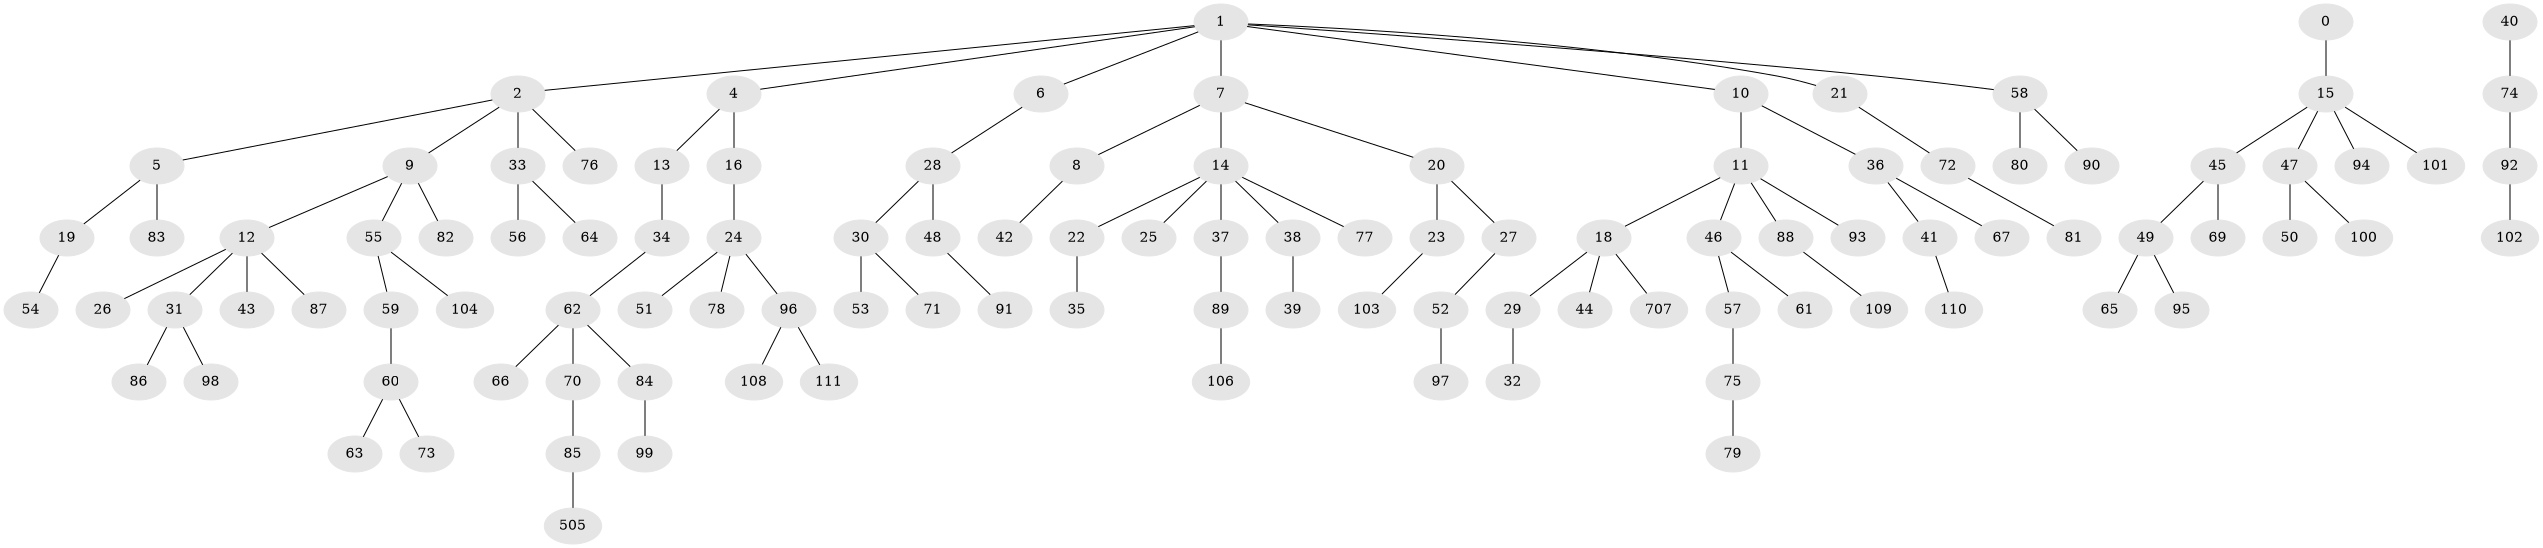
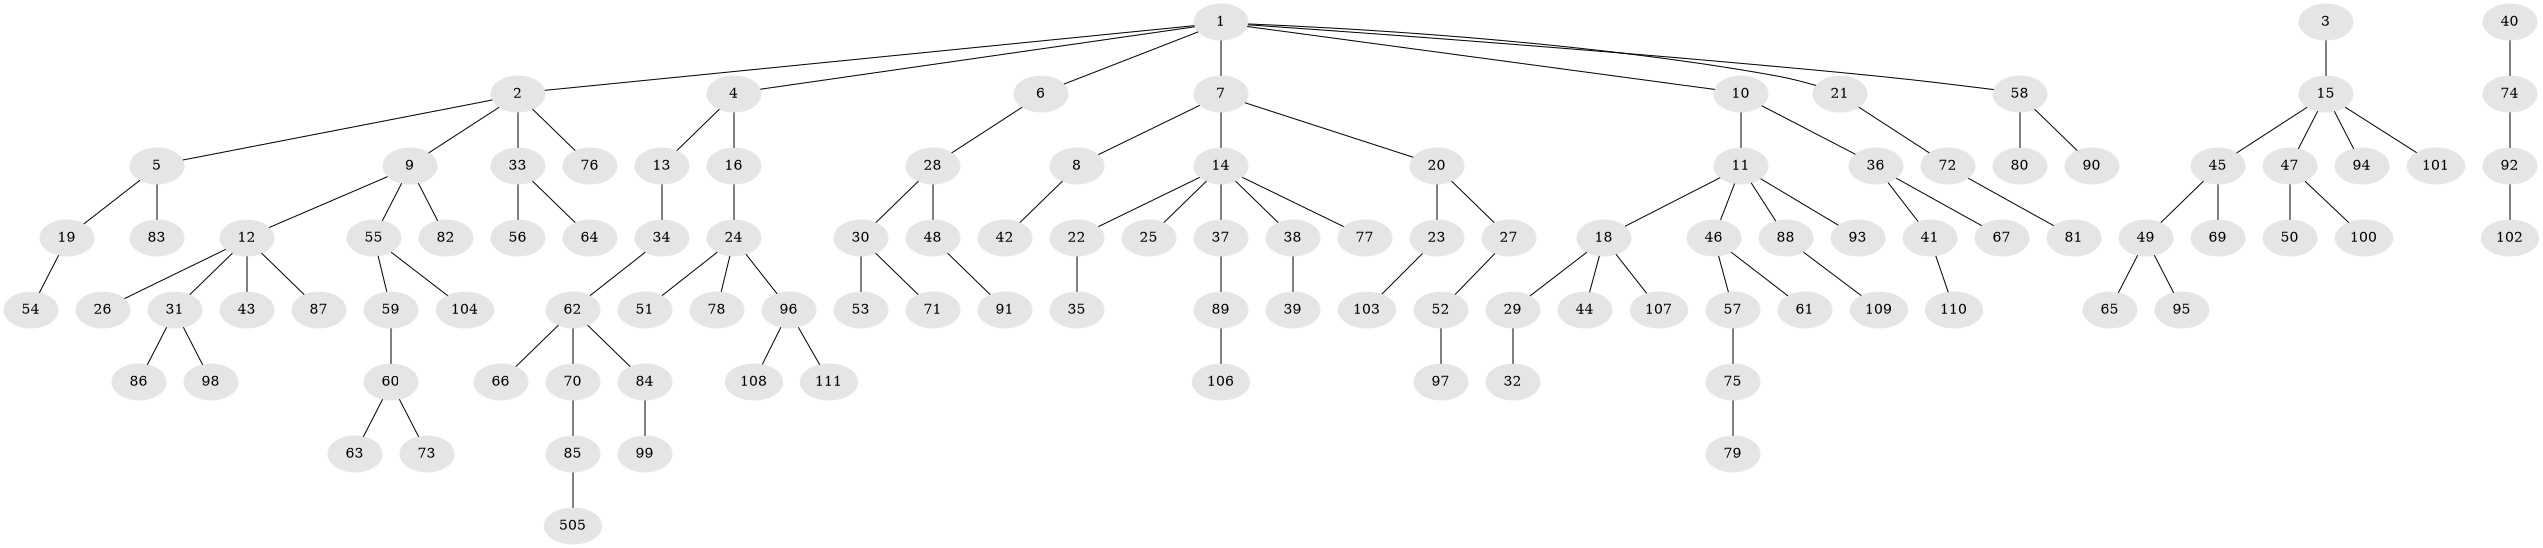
node "0": label "0" -> "3"
node "707": label "707" -> "107"
